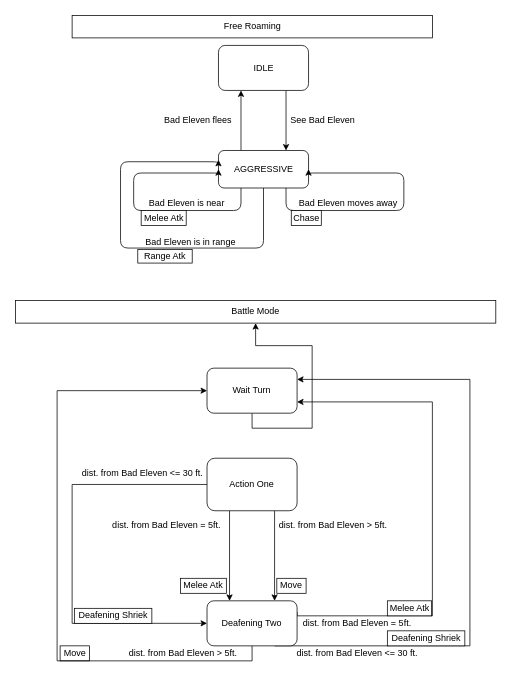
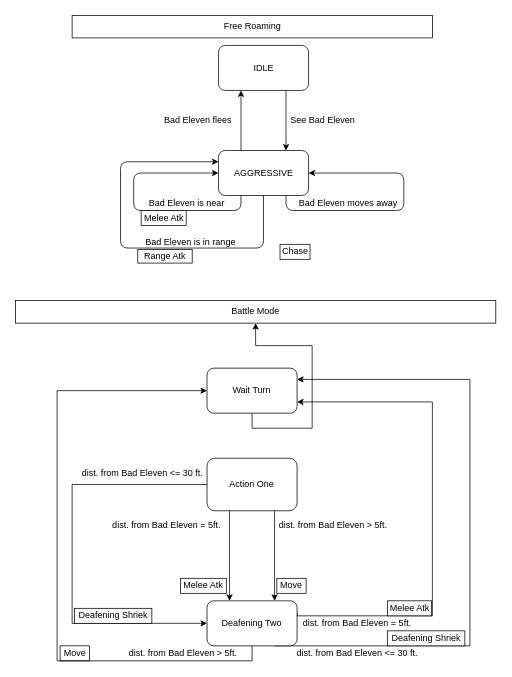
node "AGGRESSIVE": size 90x38 -> 90x45
node "Chase": moved (306, 218) -> (295, 252)
